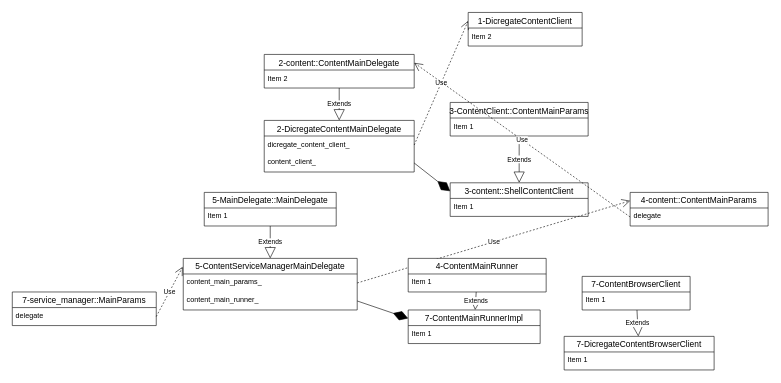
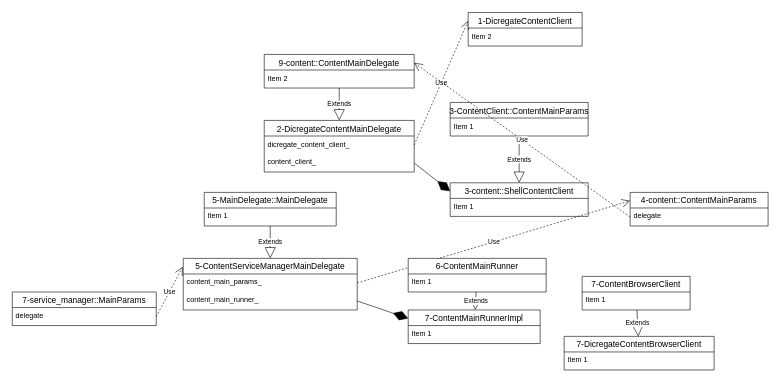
node "2-content::ContentMainDelegate": label "2-content::ContentMainDelegate" -> "9-content::ContentMainDelegate"
node "4-ContentMainRunner": label "4-ContentMainRunner" -> "6-ContentMainRunner"
